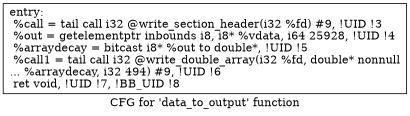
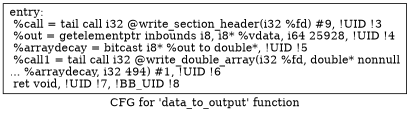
node "entry:": text "... %arraydecay, i32 494) #9, !UID !6" -> "... %arraydecay, i32 494) #1, !UID !6"
